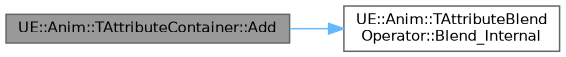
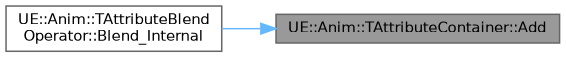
edge "UE::Anim::TAttributeContainer::Add" -> "UE::Anim::TAttributeBlend Operator::Blend_Internal": reversed
